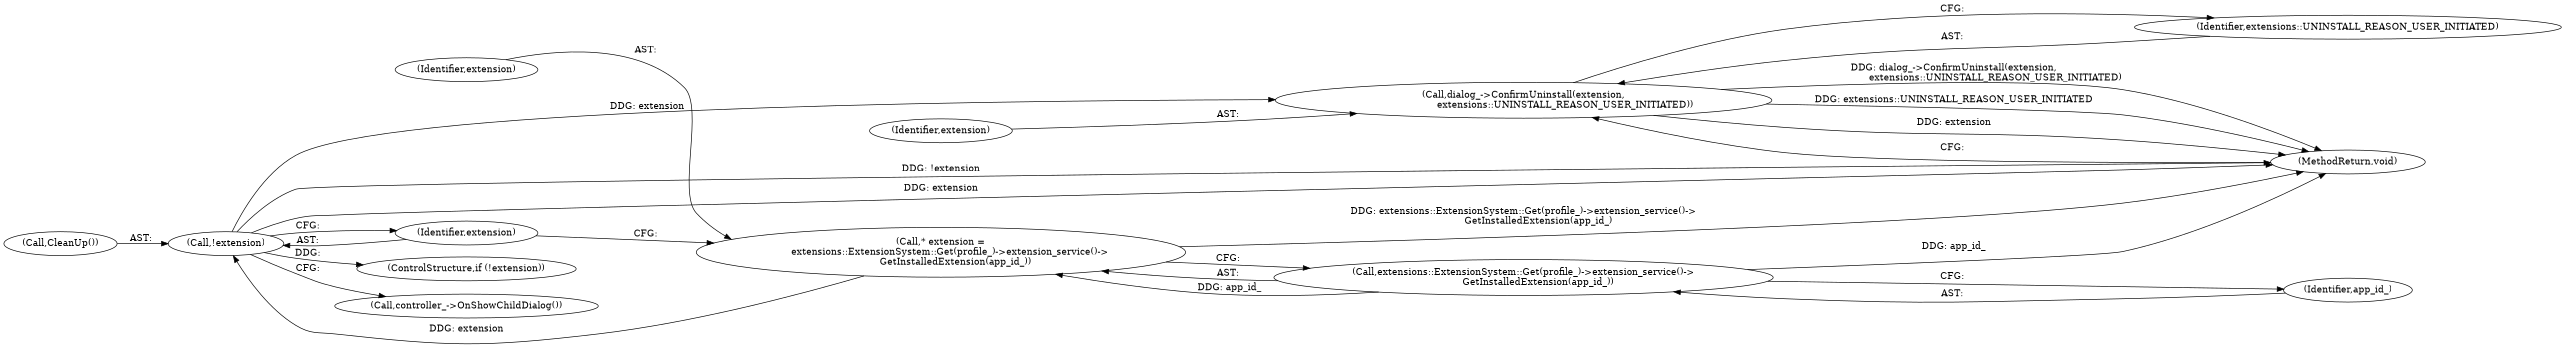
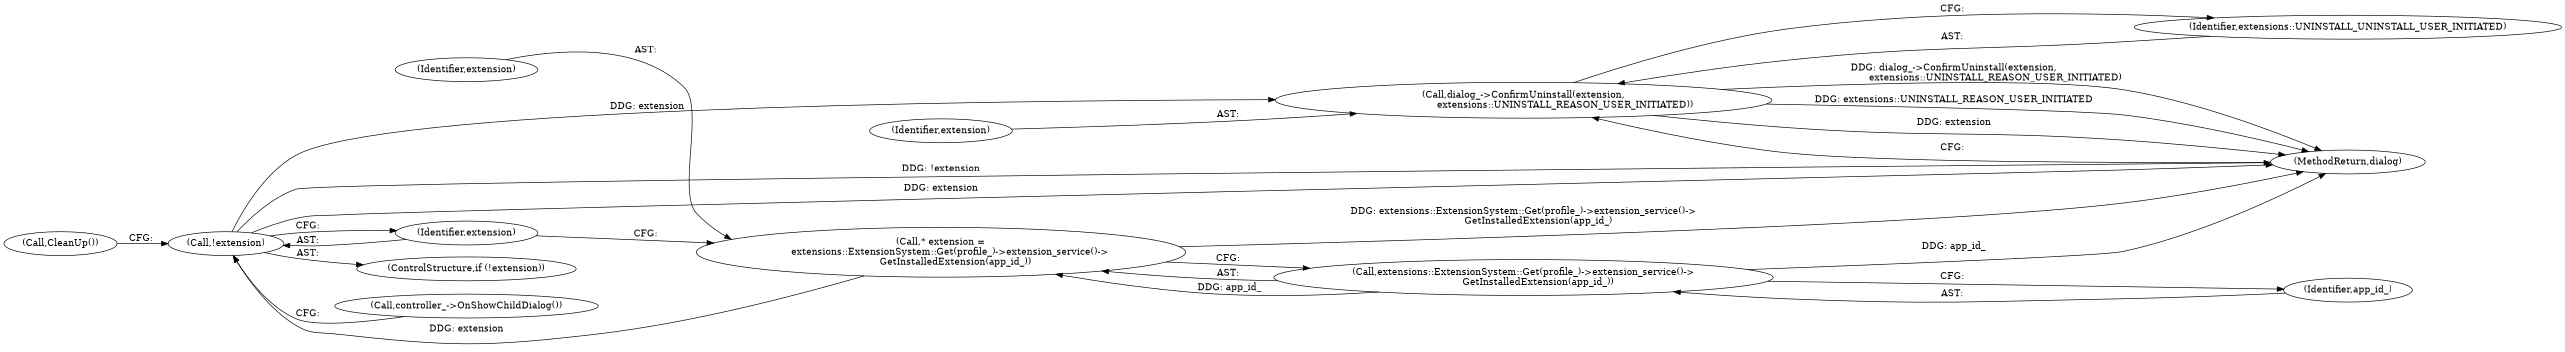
node "(Identifier,extensions::UNINSTALL_REASON_USER_INITIATED)": label "(Identifier,extensions::UNINSTALL_REASON_USER_INITIATED)" -> "(Identifier,extensions::UNINSTALL_UNINSTALL_USER_INITIATED)"
node "(MethodReturn,void)": label "(MethodReturn,void)" -> "(MethodReturn,dialog)"
edge "(Call,CleanUp())" -> "(Call,!extension)": label "AST: " -> "CFG: "
edge "(Call,!extension)" -> "(ControlStructure,if (!extension))": label "DDG: " -> "AST: "
edge "(Call,!extension)" -> "(Call,controller_->OnShowChildDialog())": reversed
